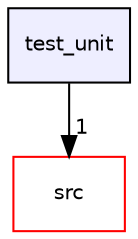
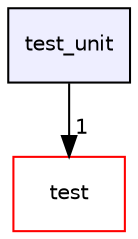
node "src": label "src" -> "test"
